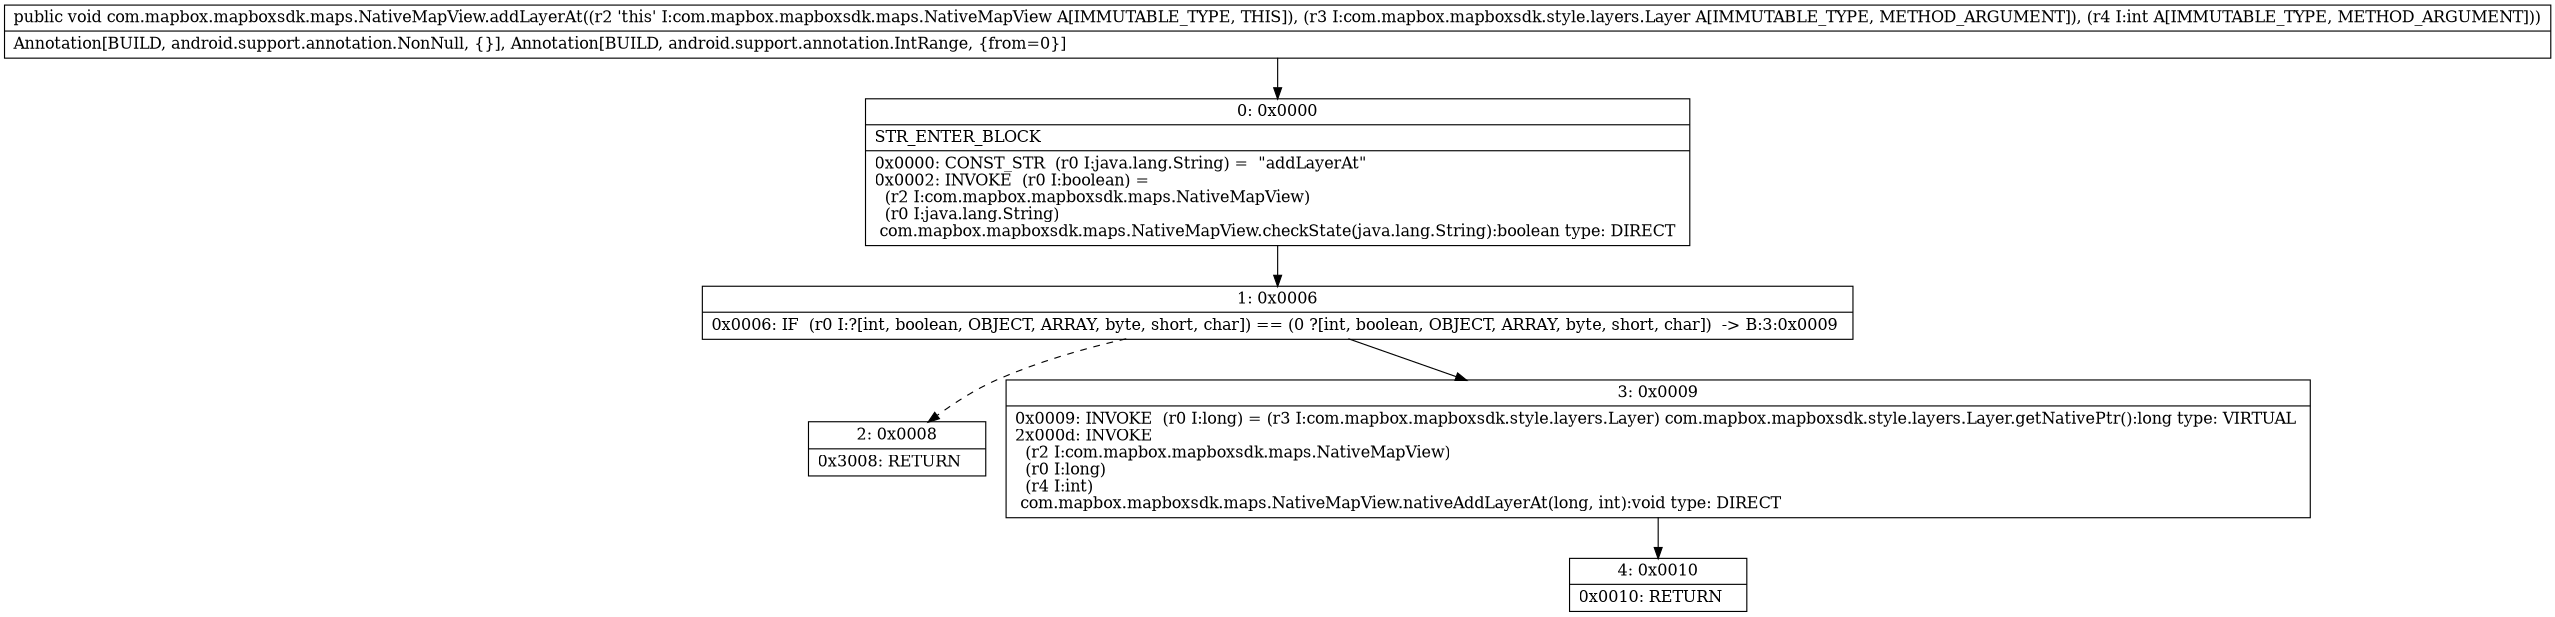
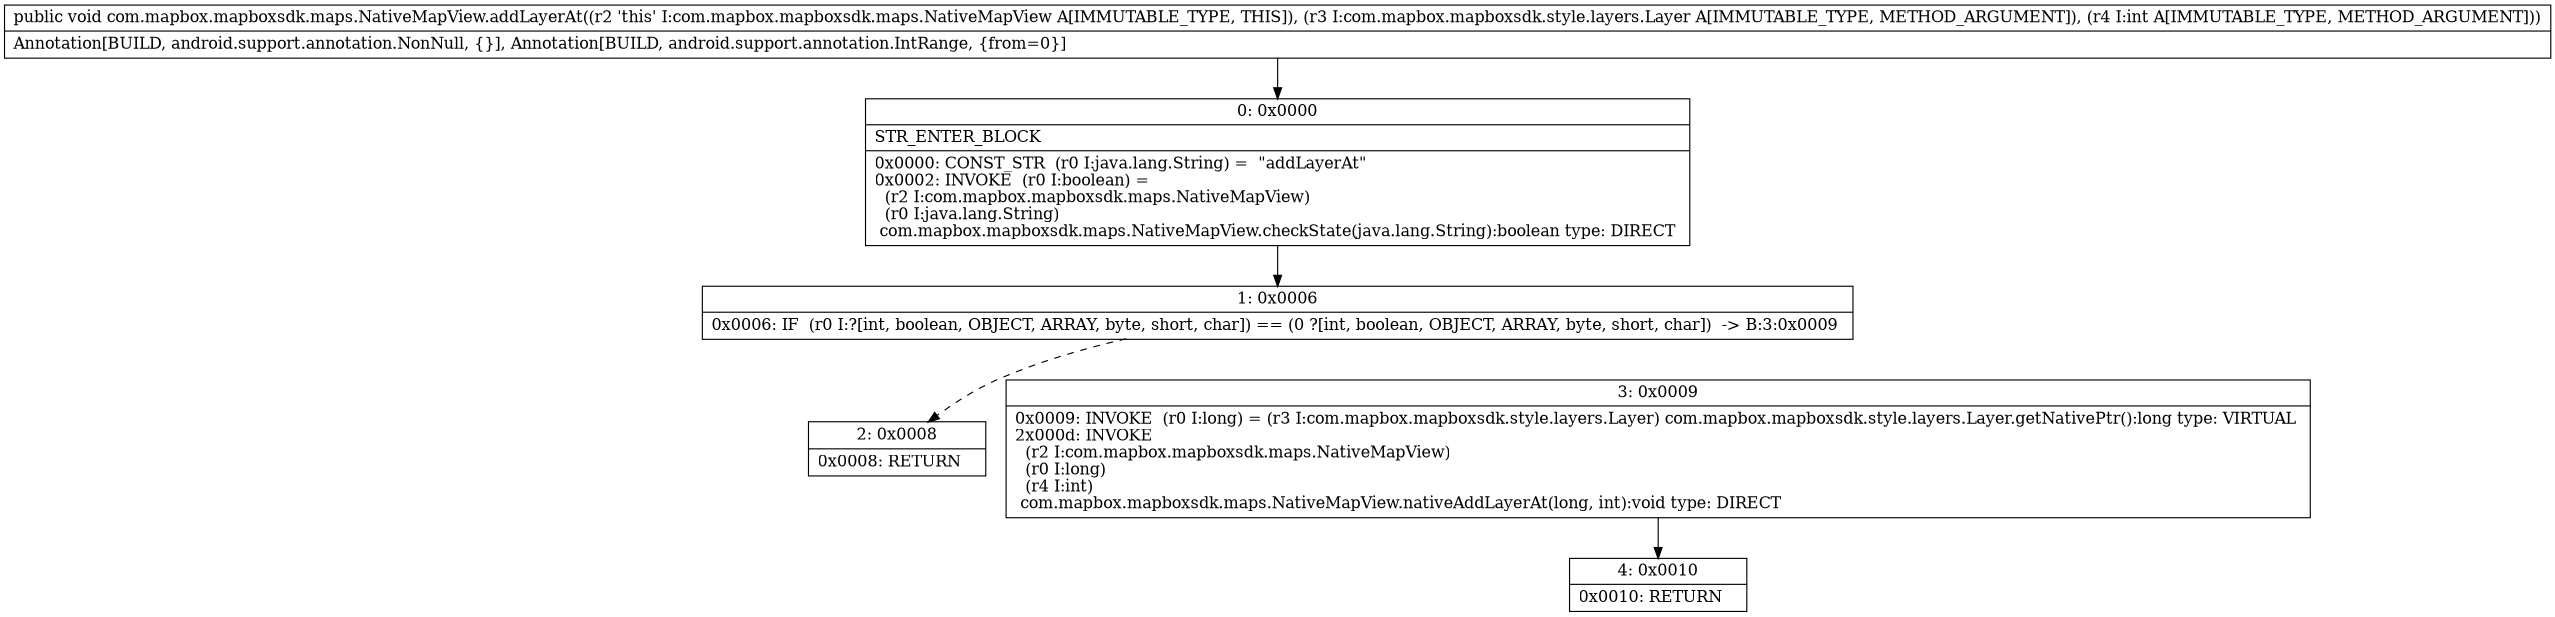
edge "1: 0x0006" -> "3: 0x0009": removed
node "2: 0x0008": text "0x3008: RETURN" -> "0x0008: RETURN"
